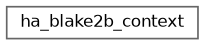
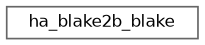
node "ha_blake2b_context": label "ha_blake2b_context" -> "ha_blake2b_blake"
